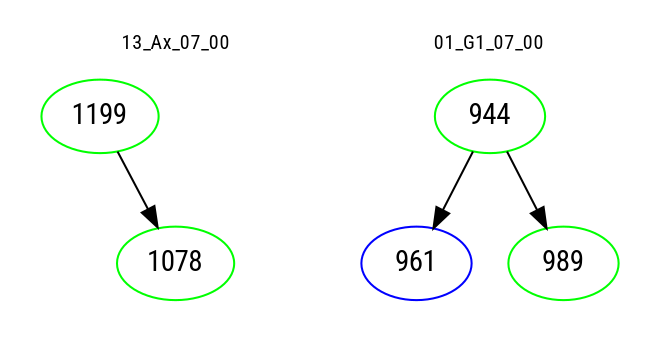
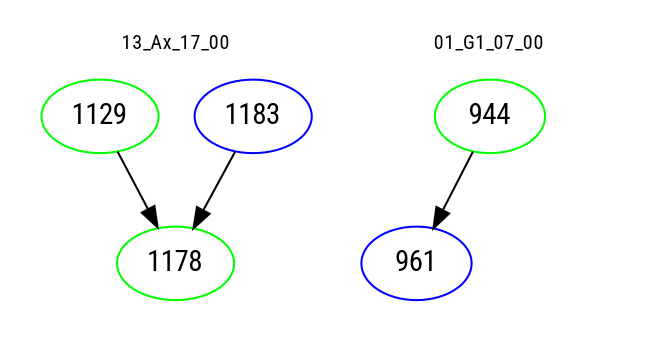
cluster "13_Ax_07_00": label "13_Ax_07_00" -> "13_Ax_17_00"
node "1199": label "1199" -> "1129"
node "1183": added
node "1078": label "1078" -> "1178"
node "989": removed
